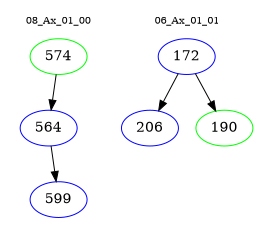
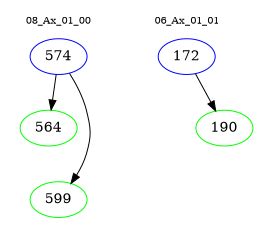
node "574": color green -> blue
node "564": color blue -> green
node "206": removed
edge "564" -> "599": now "574" -> "599"
node "599": color blue -> green
